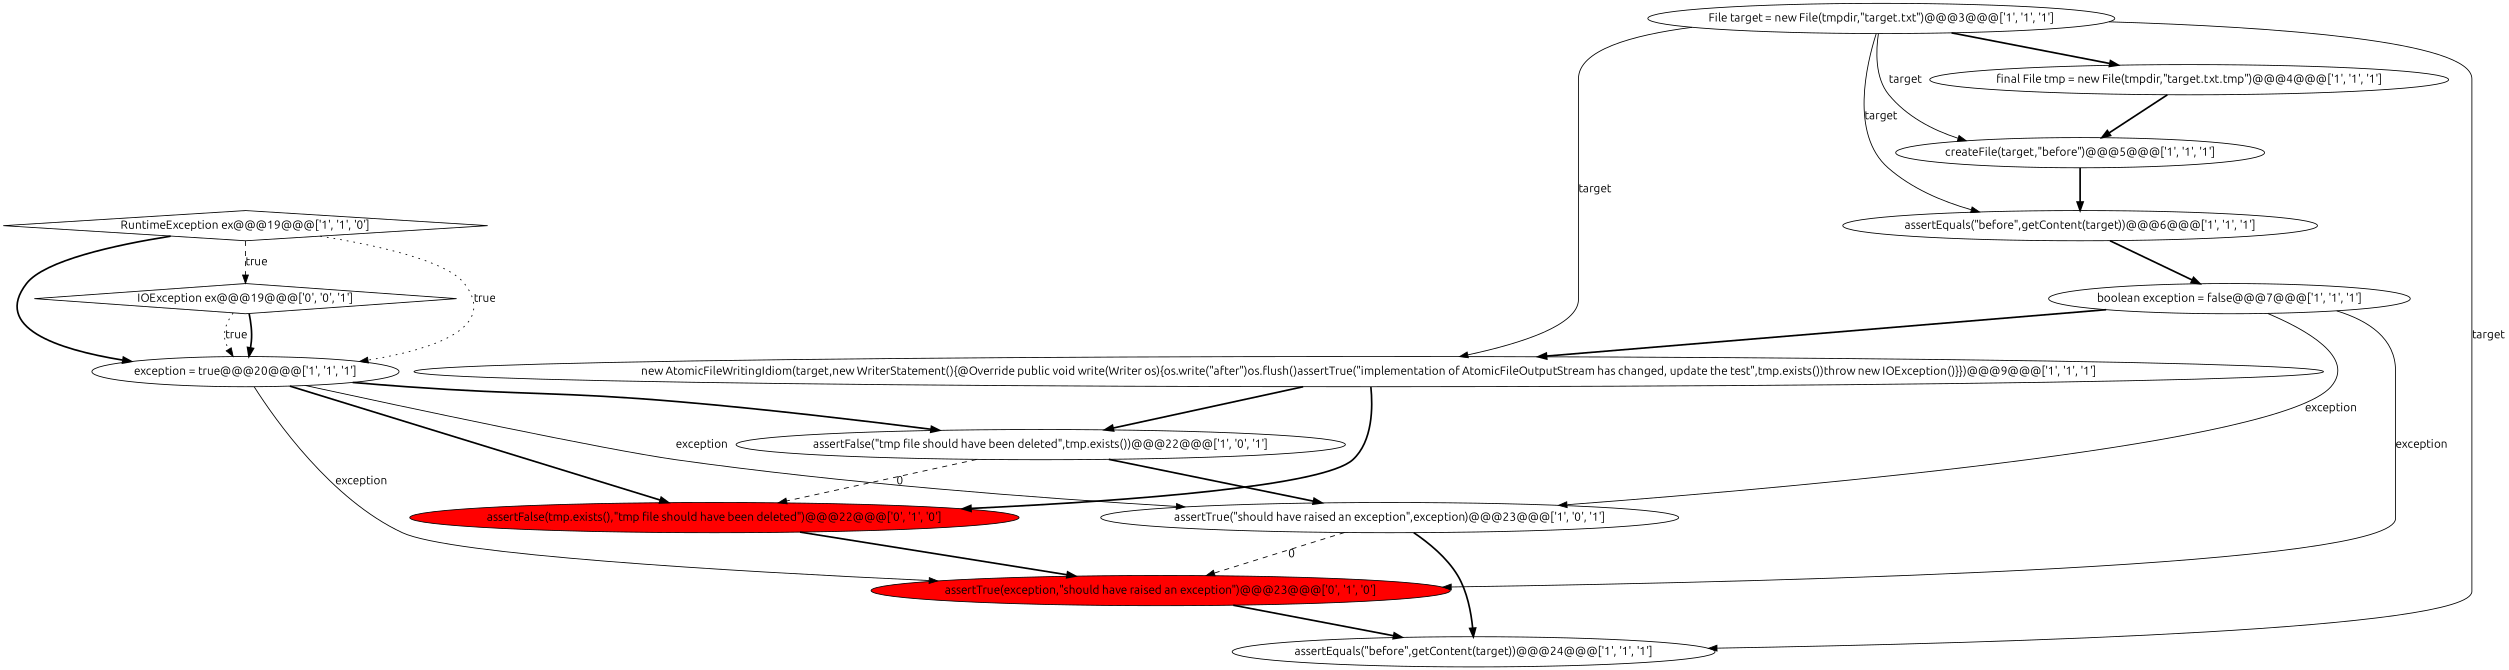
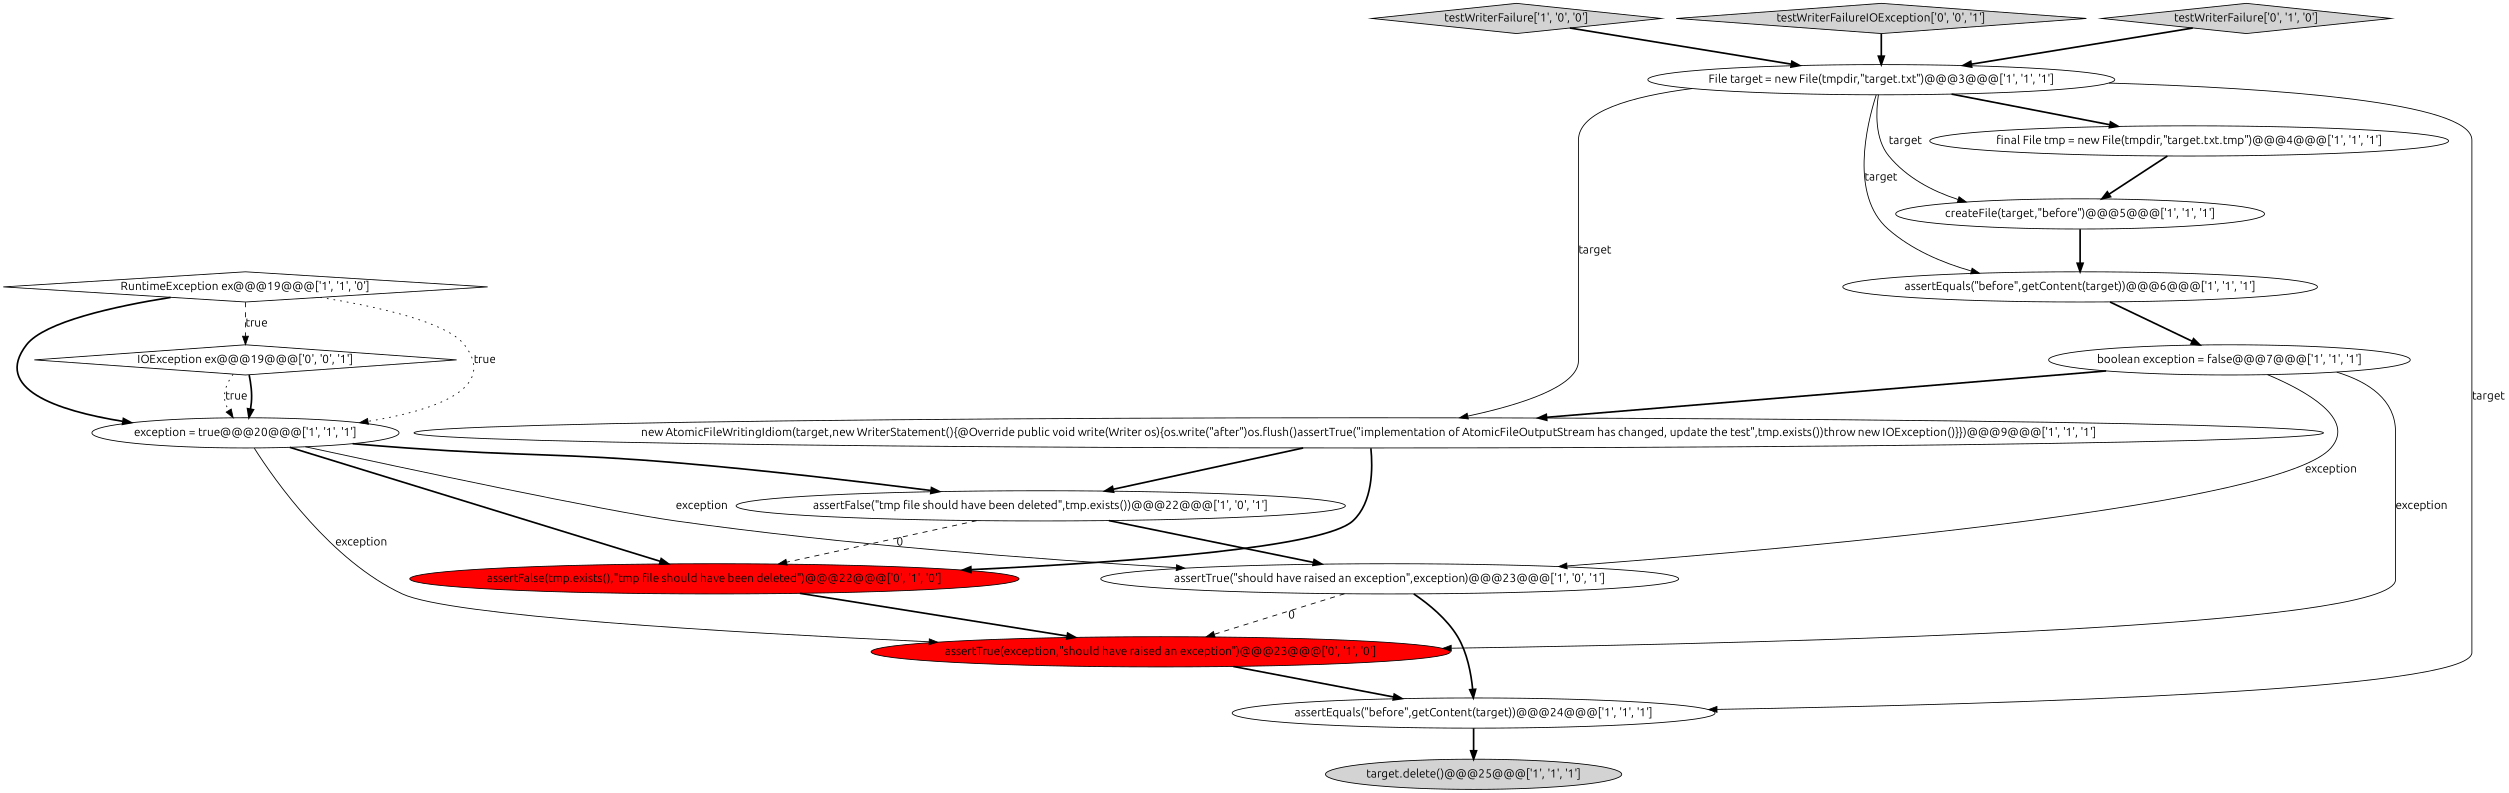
node "testWriterFailure['1', '0', '0']": added
node "testWriterFailureIOException['0', '0', '1']": added
node "testWriterFailure['0', '1', '0']": added
node "target.delete()@@@25@@@['1', '1', '1']": added
